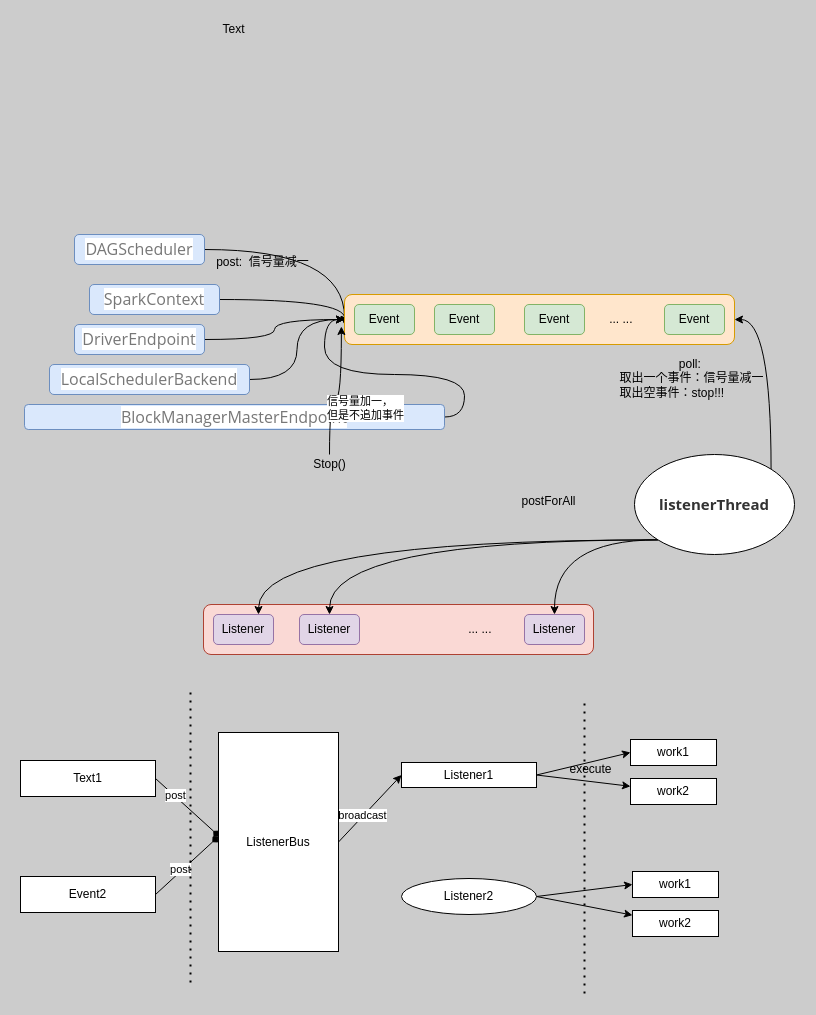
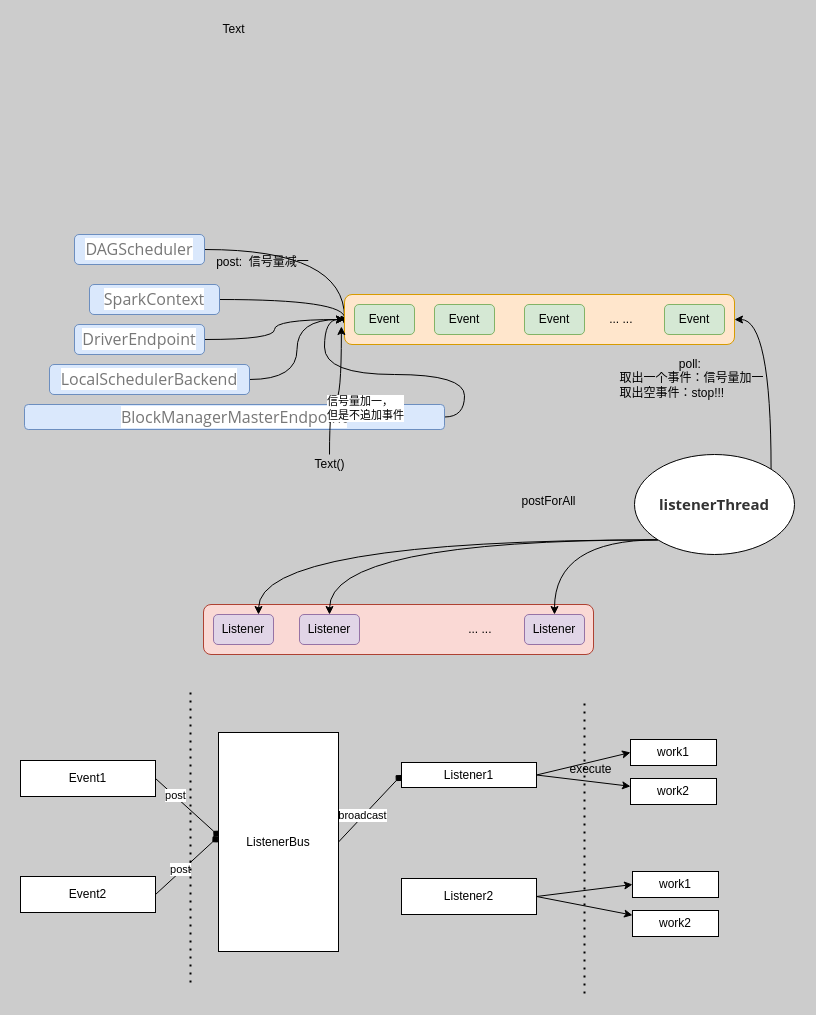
node "poll: 取出一个事件：信号量减一 取出空事件：stop!!!": label "poll: 取出一个事件：信号量减一 取出空事件：stop!!!" -> "poll: 取出一个事件：信号量加一 取出空事件：stop!!!"
node "Stop()": label "Stop()" -> "Text()"
node "Text1": label "Text1" -> "Event1"
edge "ListenerBus" -> "Listener1": arrowhead classic -> diamond
node "Listener2": shape ellipse -> rectangle
